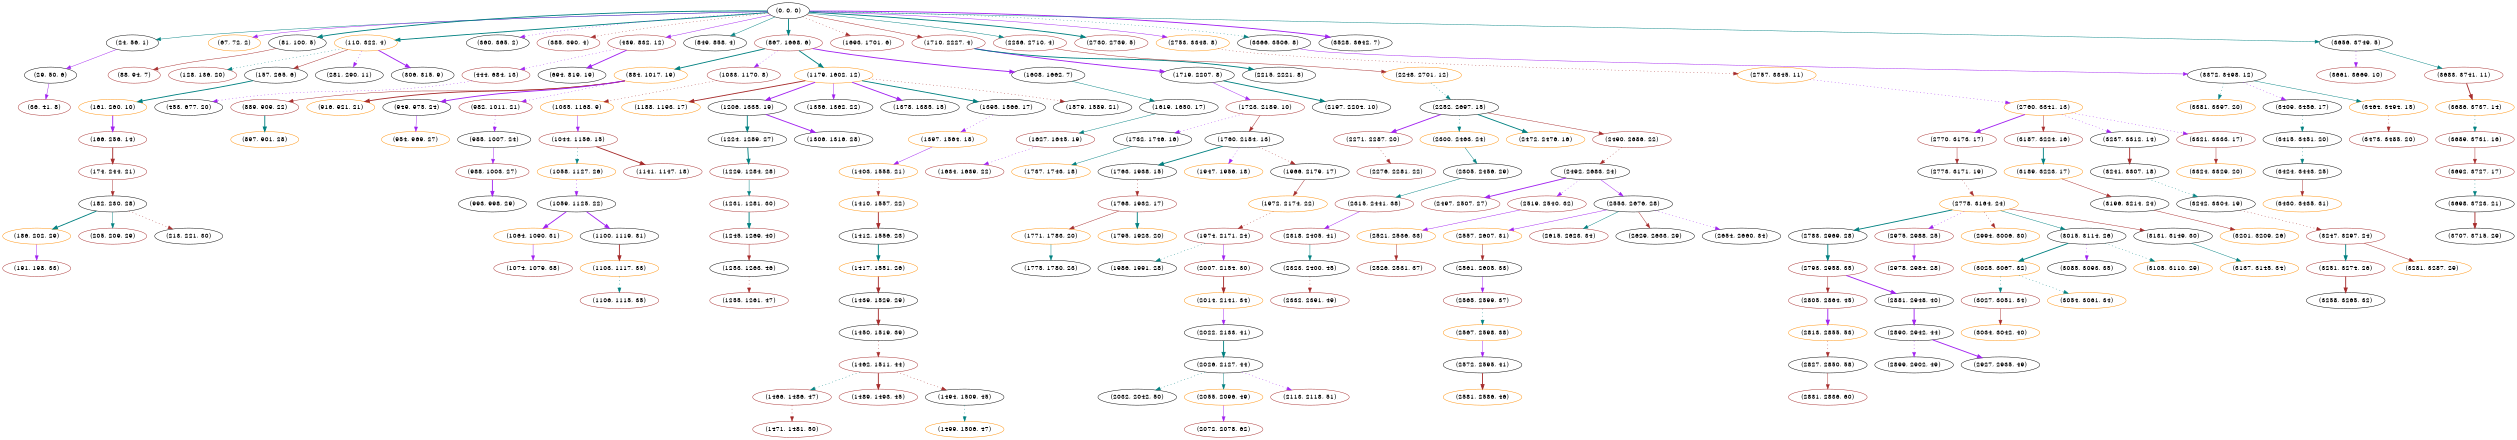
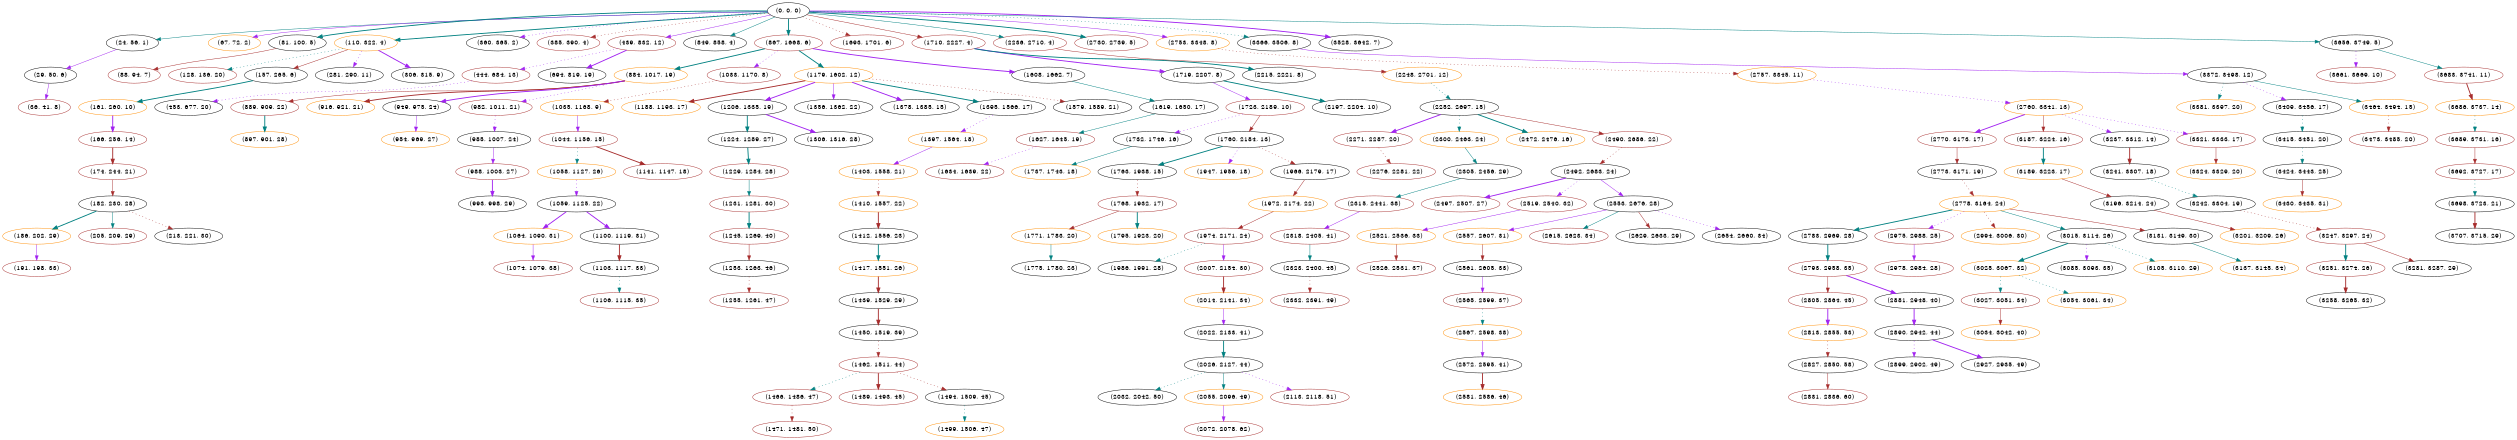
edge "(1972, 2174, 22)" -> "(1974, 2171, 24)": style dotted -> solid
node "(1103, 1117, 33)": color darkorange -> black
node "(3281, 3287, 29)": color darkorange -> black
